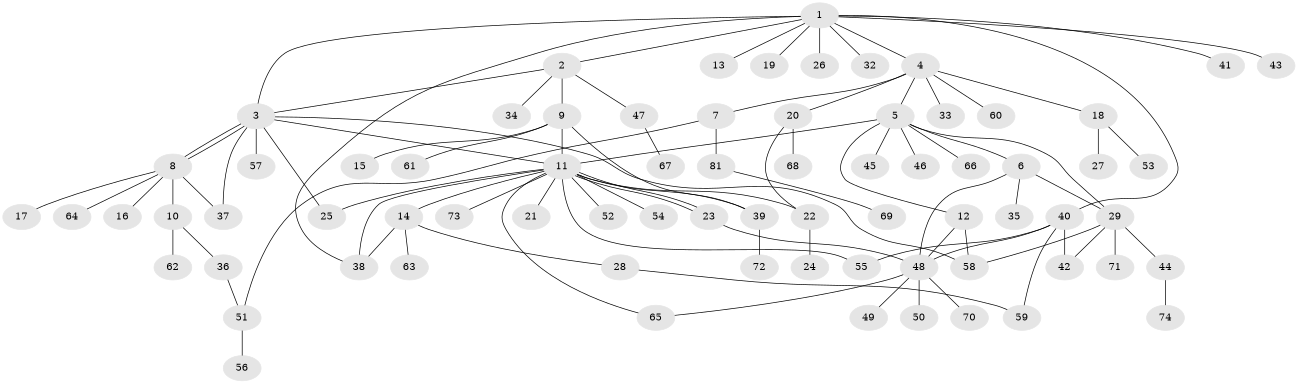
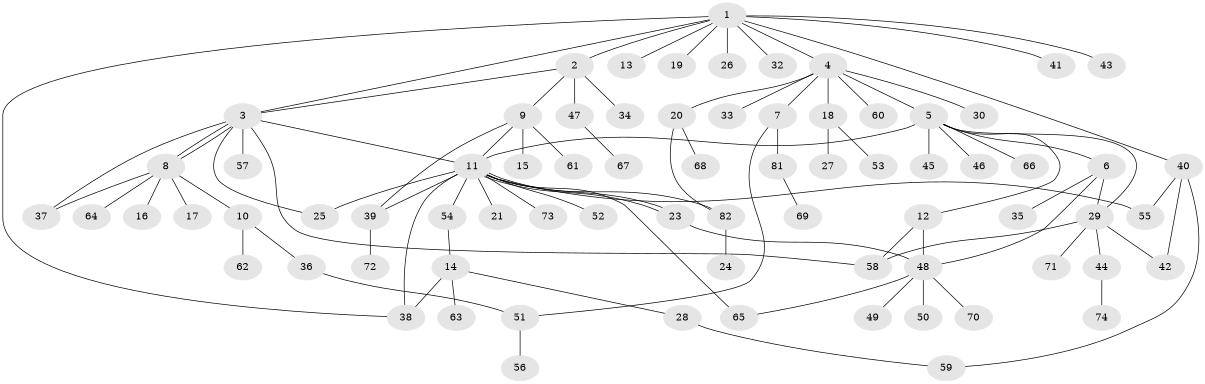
node "30": added
edge "11" -- "14": now "54" -- "14"
node "22": label "22" -> "82"
edge "40" -- "48": removed
